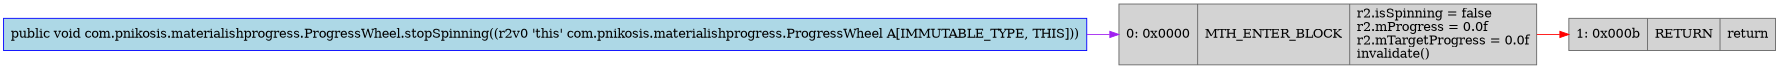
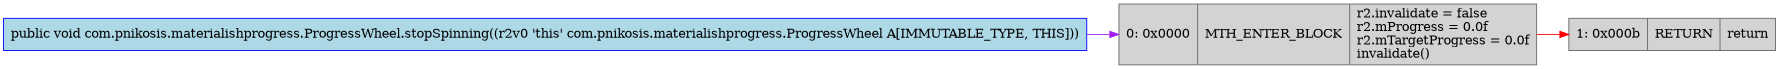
node "0: 0x0000": text "r2.isSpinning = false" -> "r2.invalidate = false"
